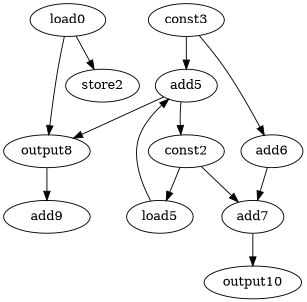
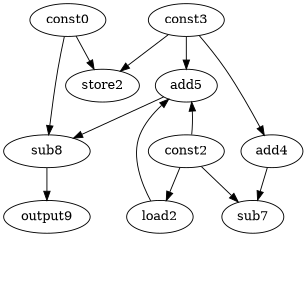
node "load0": label "load0" -> "const0"
edge "const3" -> "store2": added
edge "add5" -> "const2": reversed
node "output8": label "output8" -> "sub8"
node "add6": label "add6" -> "add4"
node "add9": label "add9" -> "output9"
node "load5": label "load5" -> "load2"
node "add7": label "add7" -> "sub7"
node "output10": removed
